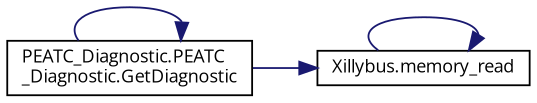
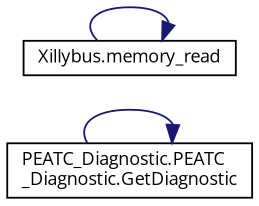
edge "PEATC_Diagnostic.PEATC _Diagnostic.GetDiagnostic" -> "Xillybus.memory_read": removed
